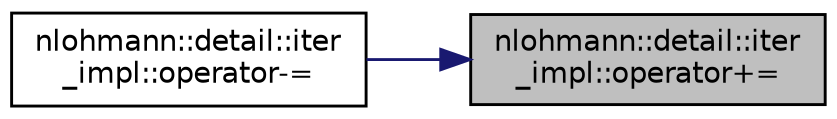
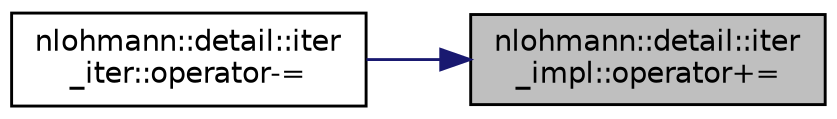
node "nlohmann::detail::iter _impl::operator-=": label "nlohmann::detail::iter _impl::operator-=" -> "nlohmann::detail::iter _iter::operator-="
